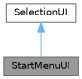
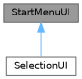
edge "StartMenuUI" -> "SelectionUI": reversed
